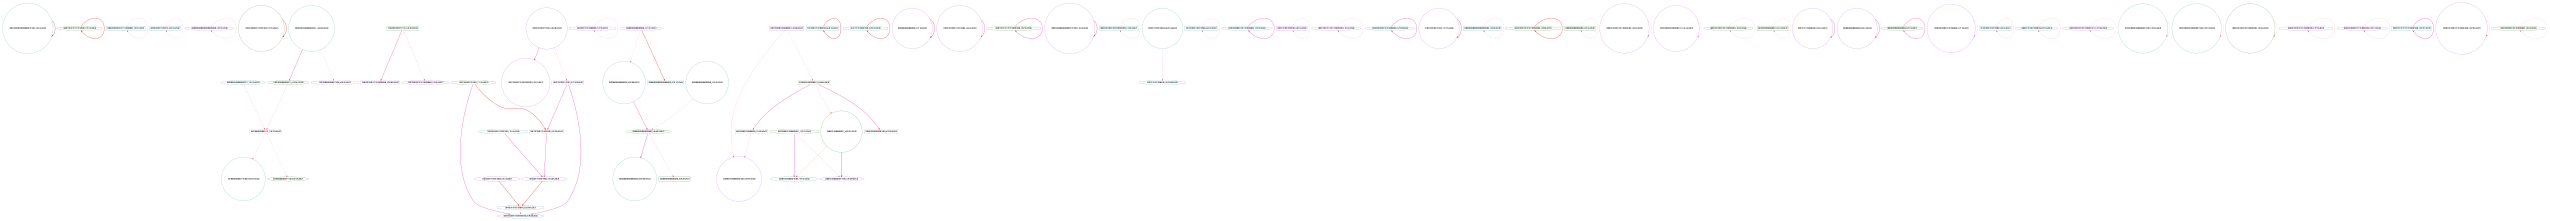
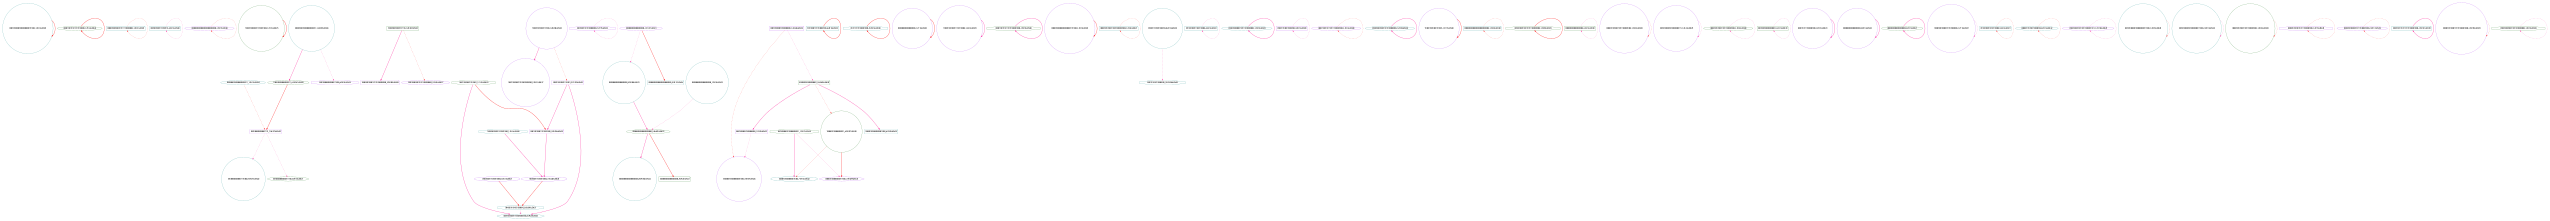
edge "10001000000000000111_6-25:267-LEN:20" -> "00010000000000001111_7-26:275-LEN:20": style dashed -> bold
edge "0000000000000000000000_5-26:402-LEN:22" -> "000000000000000000000_8-29:23-LEN:21": style dashed -> bold
